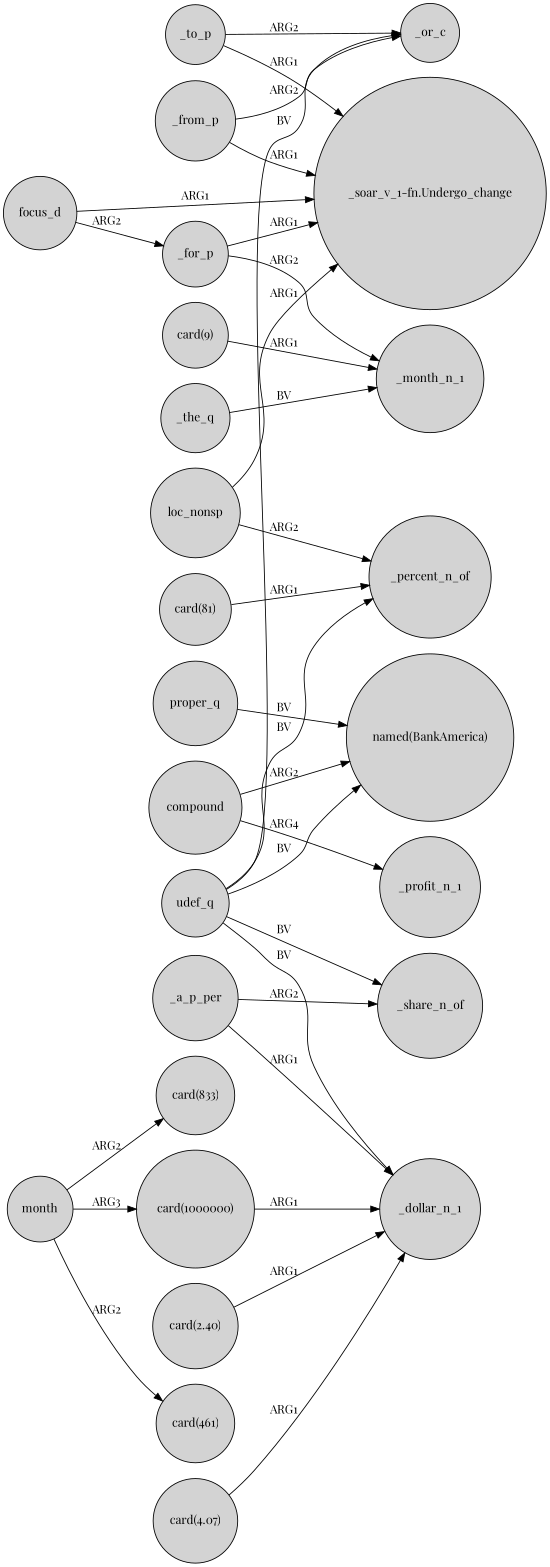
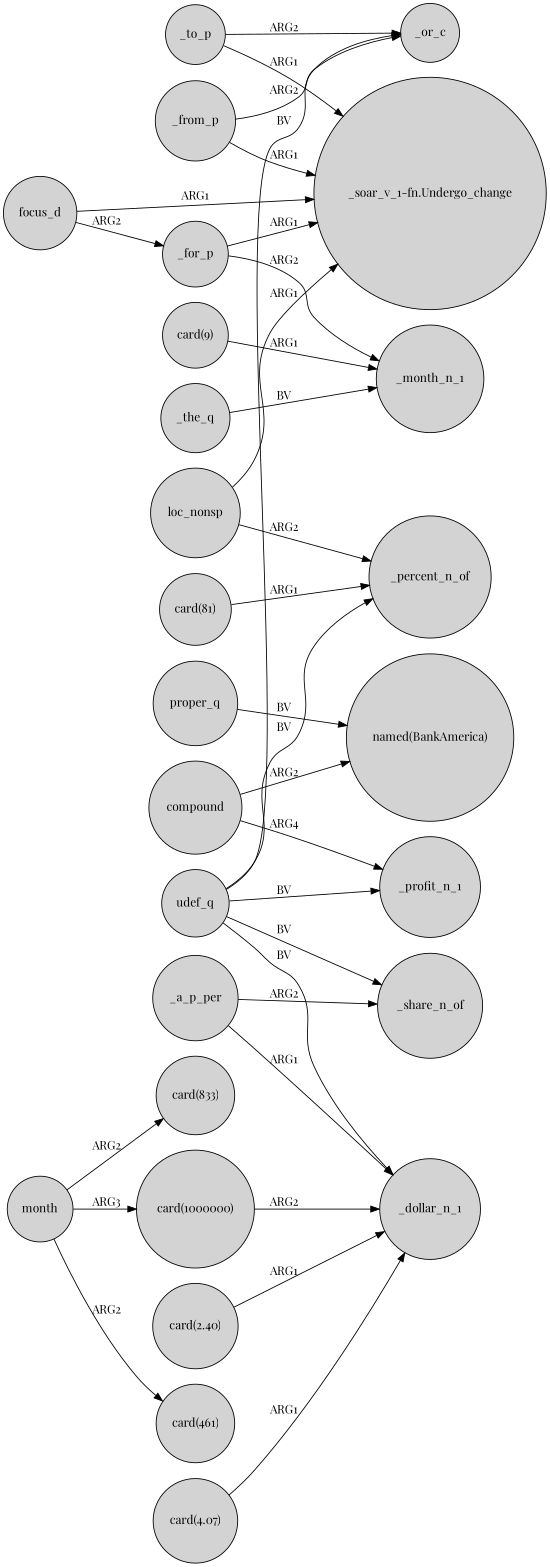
edge "udef_q" -> "named(BankAmerica)": now "udef_q" -> "_profit_n_1"
edge "card(1000000)" -> "_dollar_n_1": label "ARG1" -> "ARG2"
